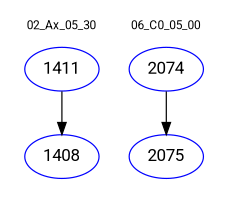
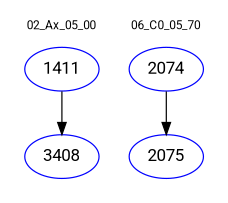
cluster "02_Ax_05_30": label "02_Ax_05_30" -> "02_Ax_05_00"
cluster "06_C0_05_00": label "06_C0_05_00" -> "06_C0_05_70"
node "1408": label "1408" -> "3408"
